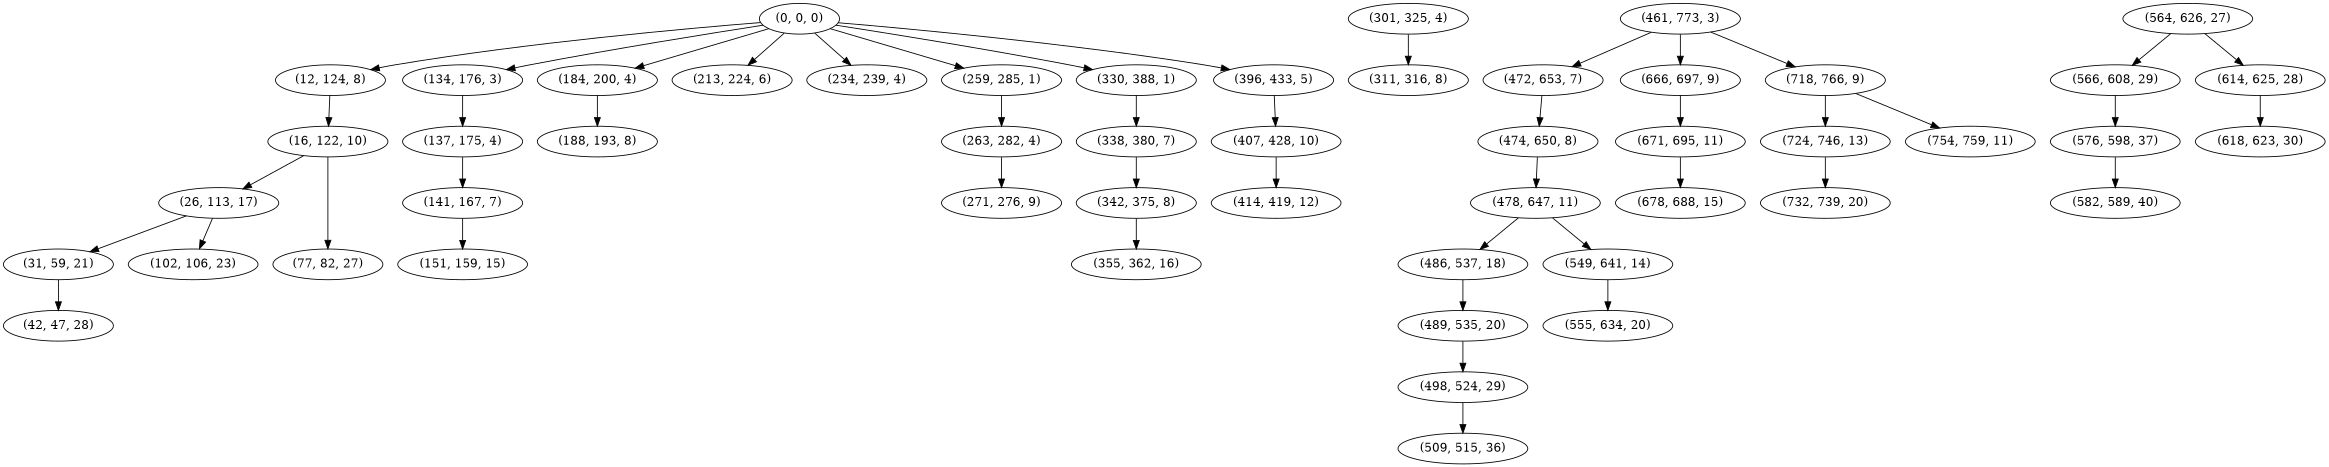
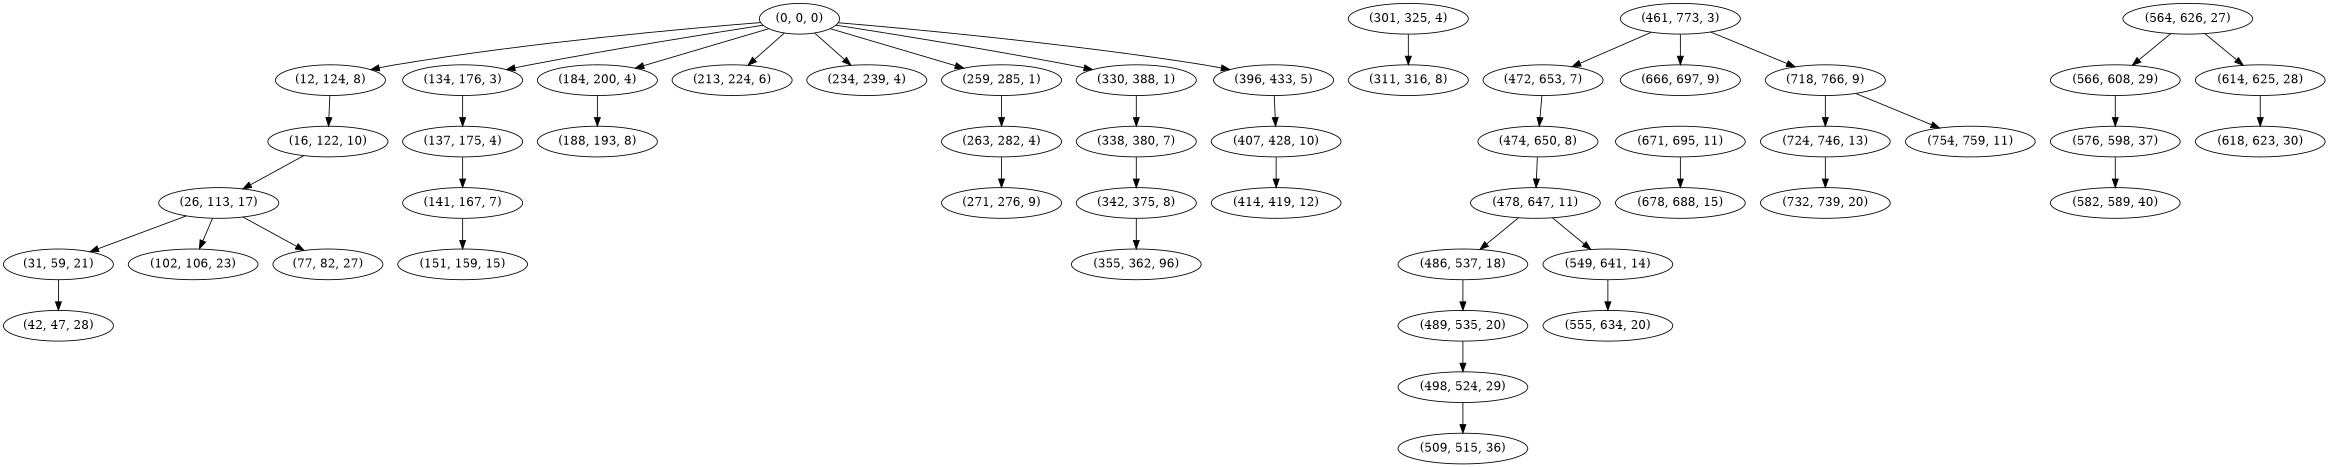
edge "(666, 697, 9)" -> "(671, 695, 11)": removed
edge "(16, 122, 10)" -> "(77, 82, 27)": now "(26, 113, 17)" -> "(77, 82, 27)"
node "(355, 362, 16)": label "(355, 362, 16)" -> "(355, 362, 96)"
